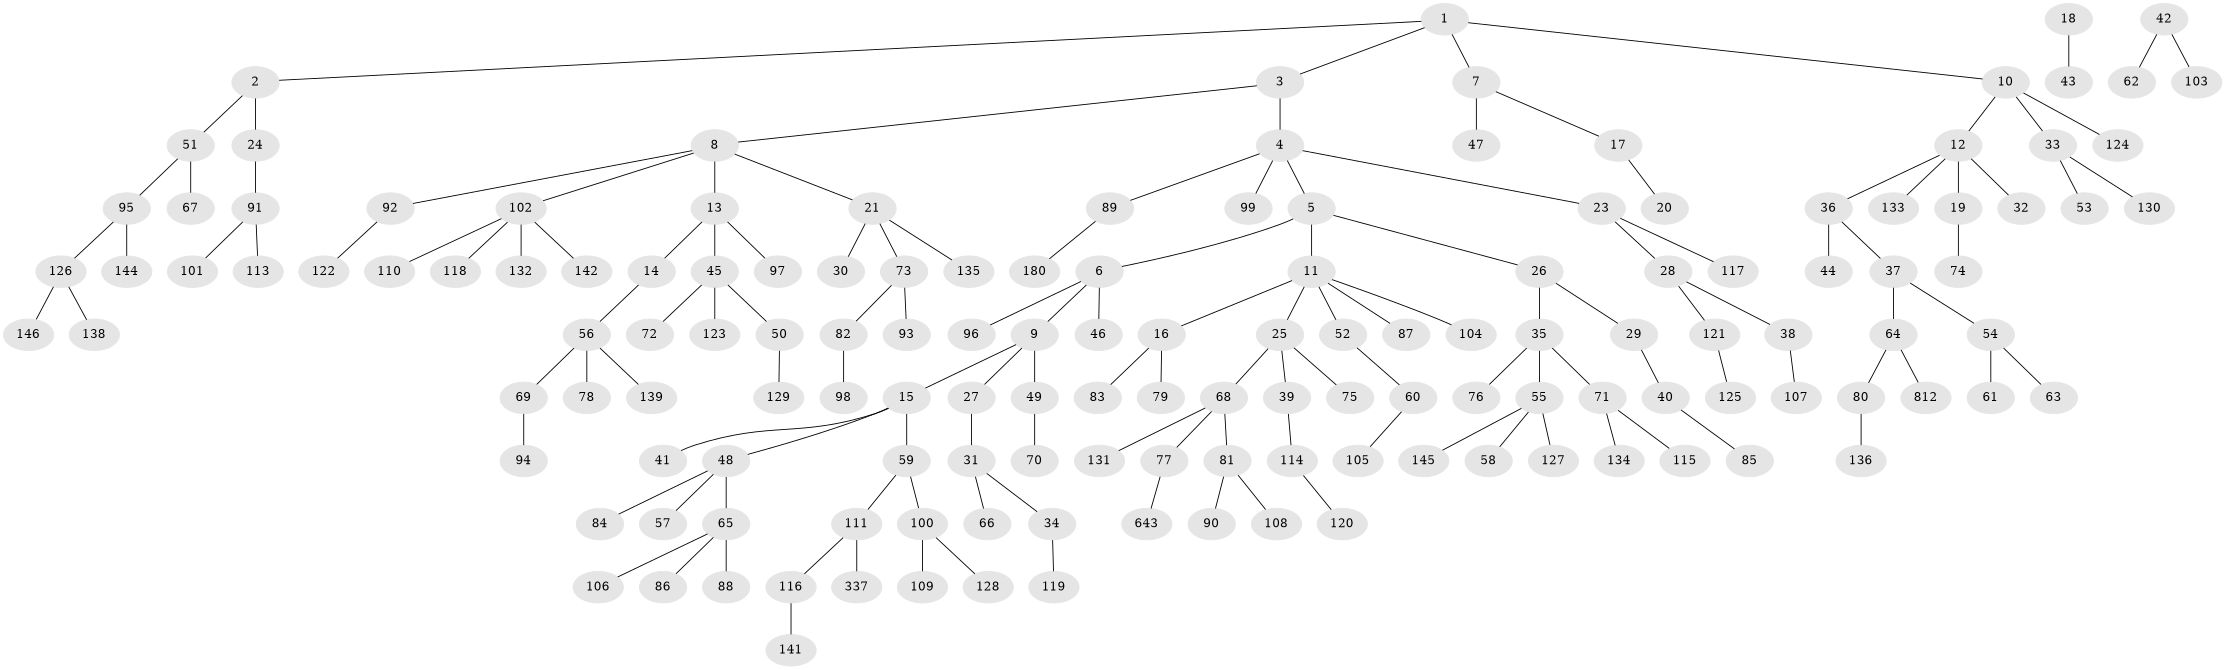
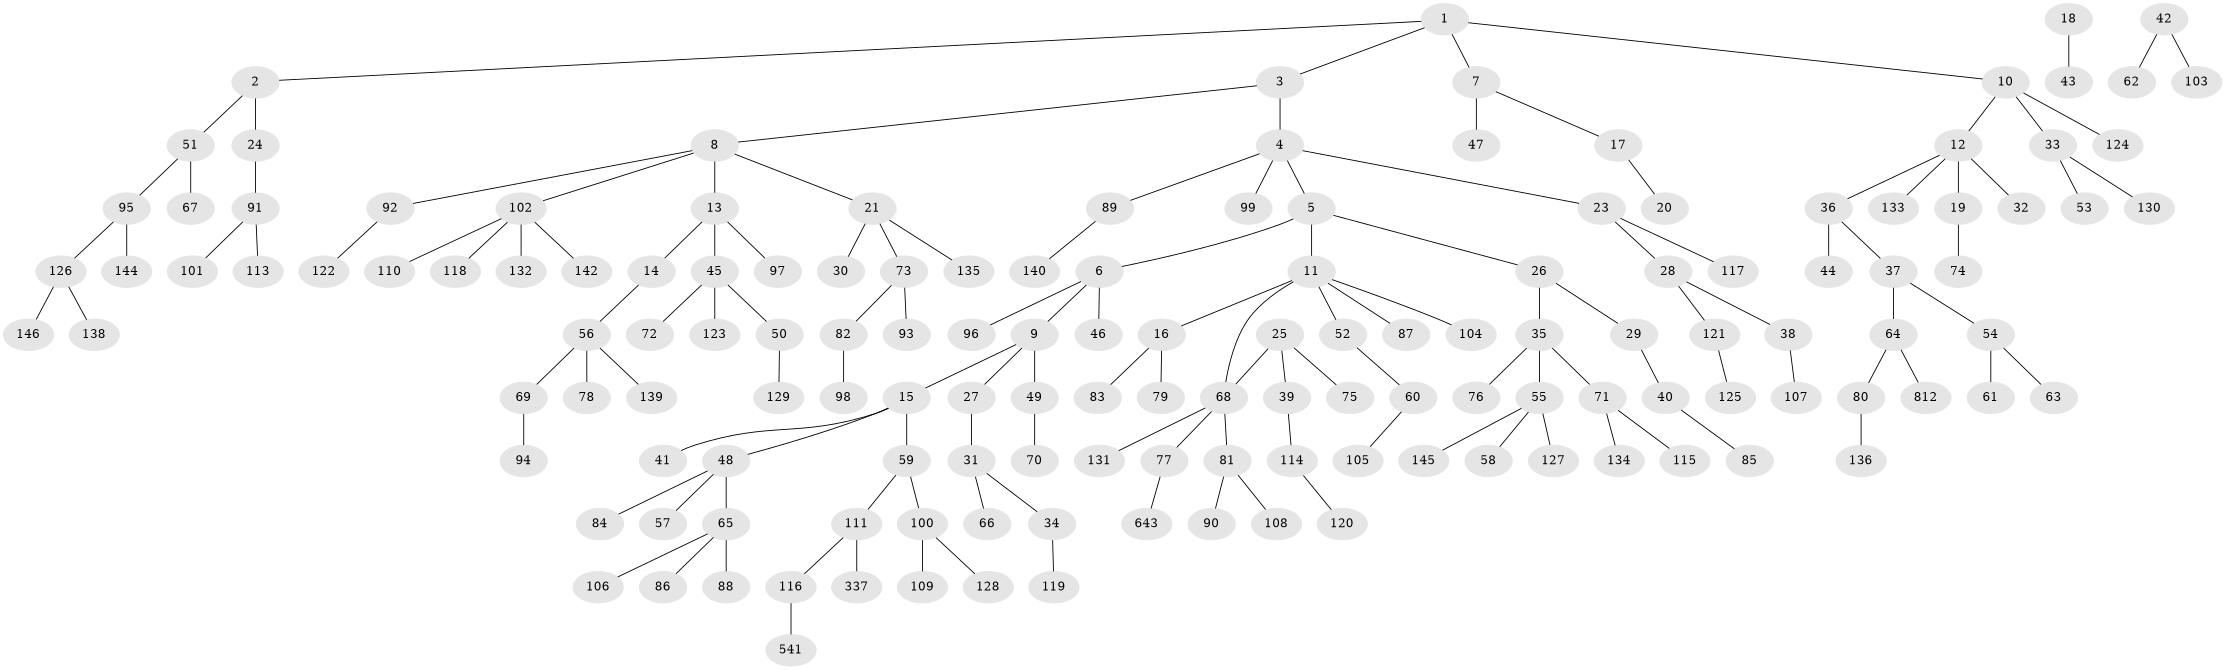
node "180": label "180" -> "140"
edge "11" -- "25": now "11" -- "68"
node "141": label "141" -> "541"
